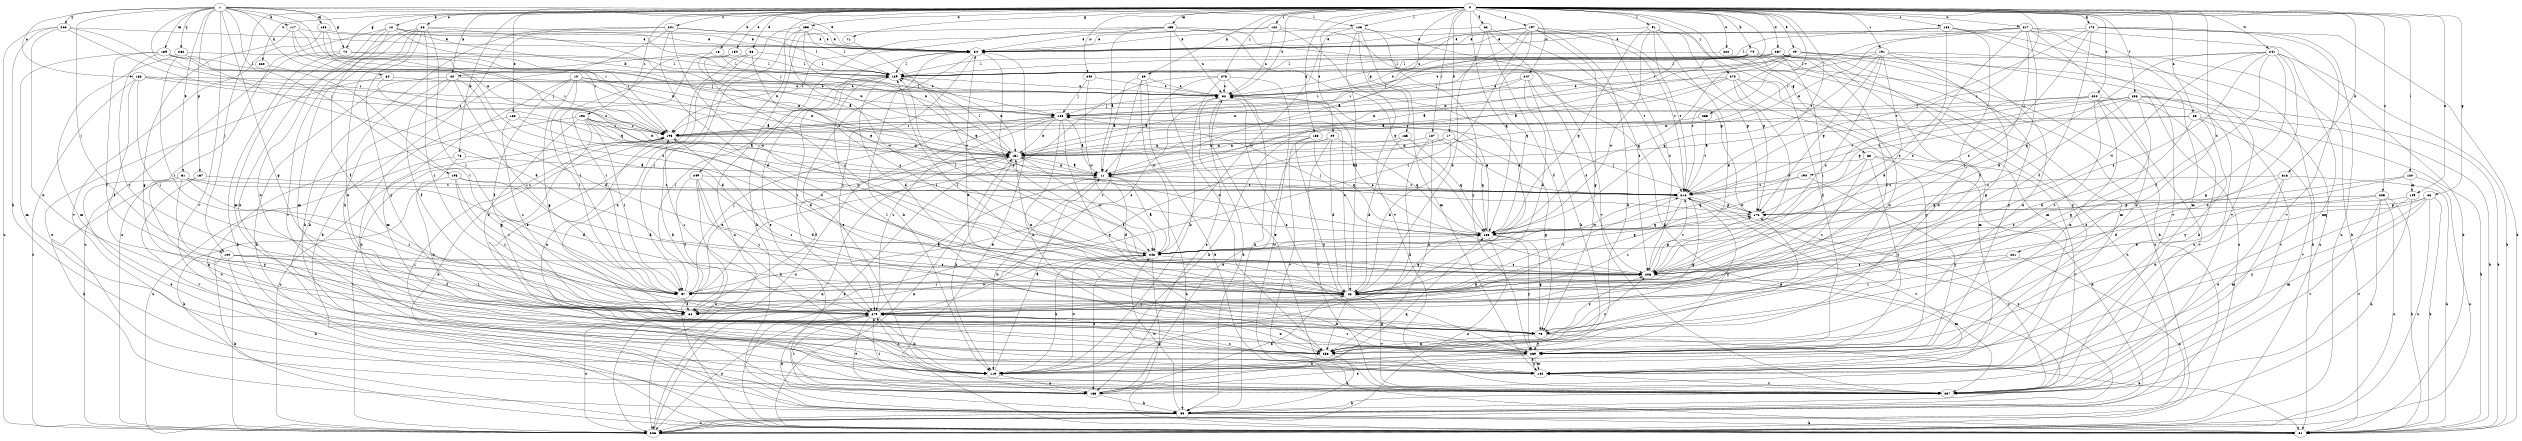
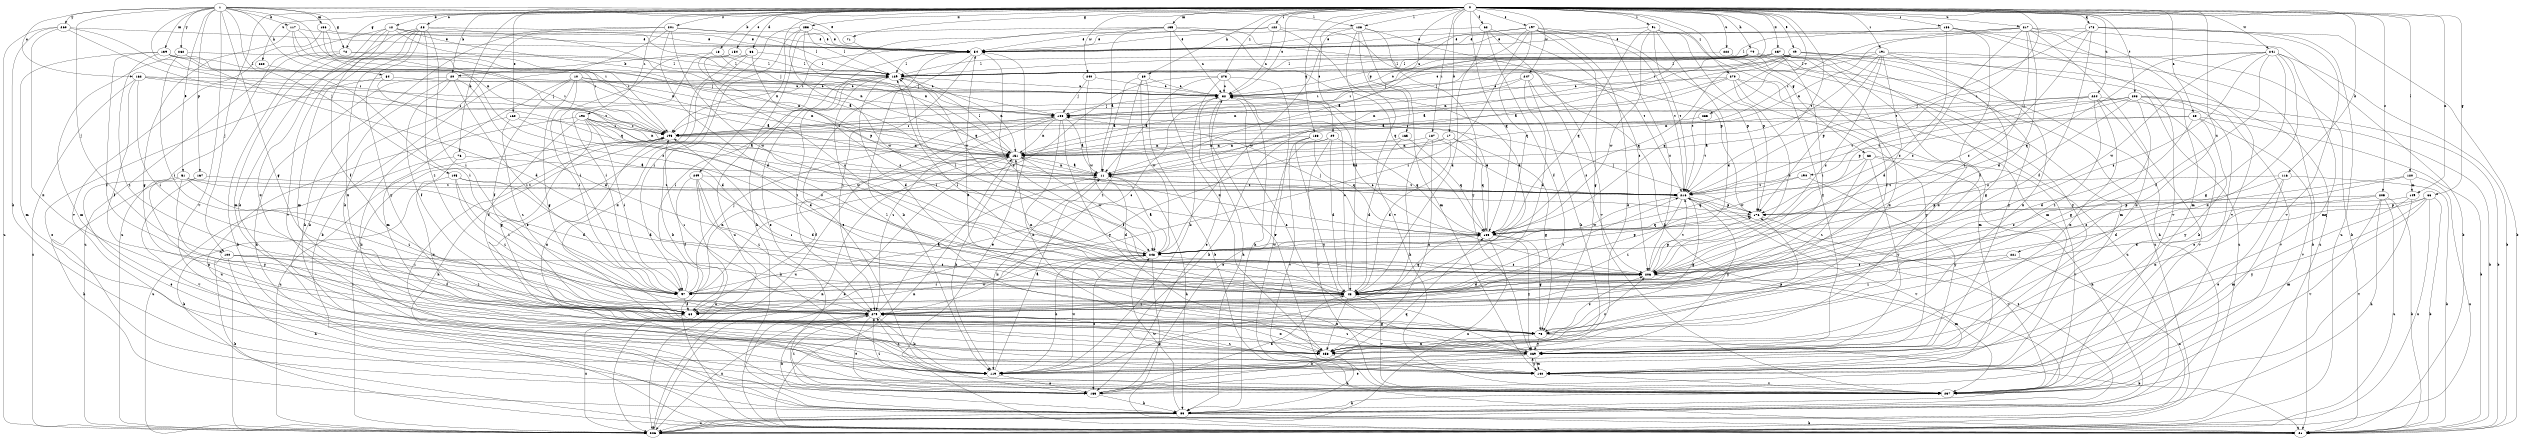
node "616": label "616" -> "116"
